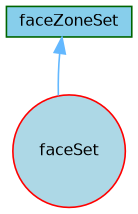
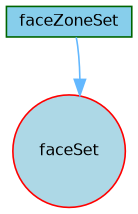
edge "faceSet" -> "faceZoneSet": reversed
